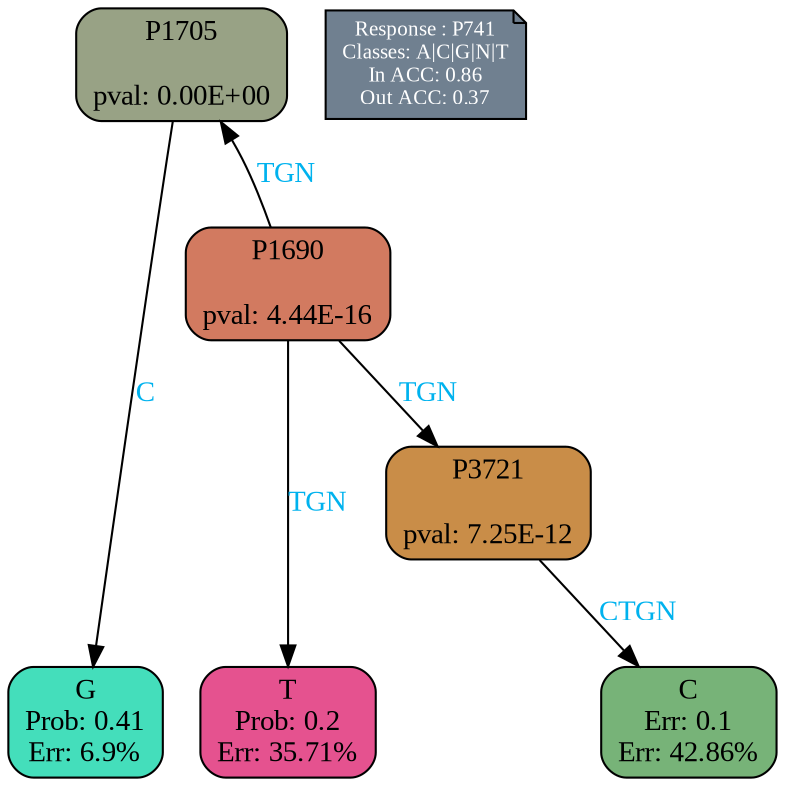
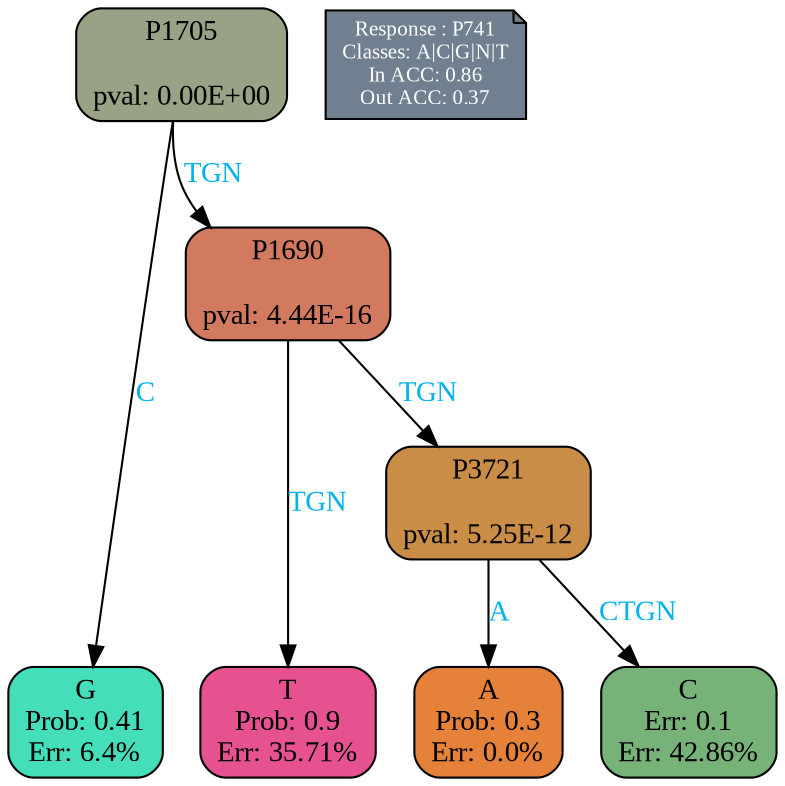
edge "P1690 pval: 4.44E-16" -> "P1705 pval: 0.00E+00": reversed
node "P3721 pval: 7.25E-12": label "P3721 pval: 7.25E-12" -> "P3721 pval: 5.25E-12"
node "G Prob: 0.41 Err: 6.9%": label "G Prob: 0.41 Err: 6.9%" -> "G Prob: 0.41 Err: 6.4%"
node "T Prob: 0.2 Err: 35.71%": label "T Prob: 0.2 Err: 35.71%" -> "T Prob: 0.9 Err: 35.71%"
node "A Prob: 0.3 Err: 0.0%": added
